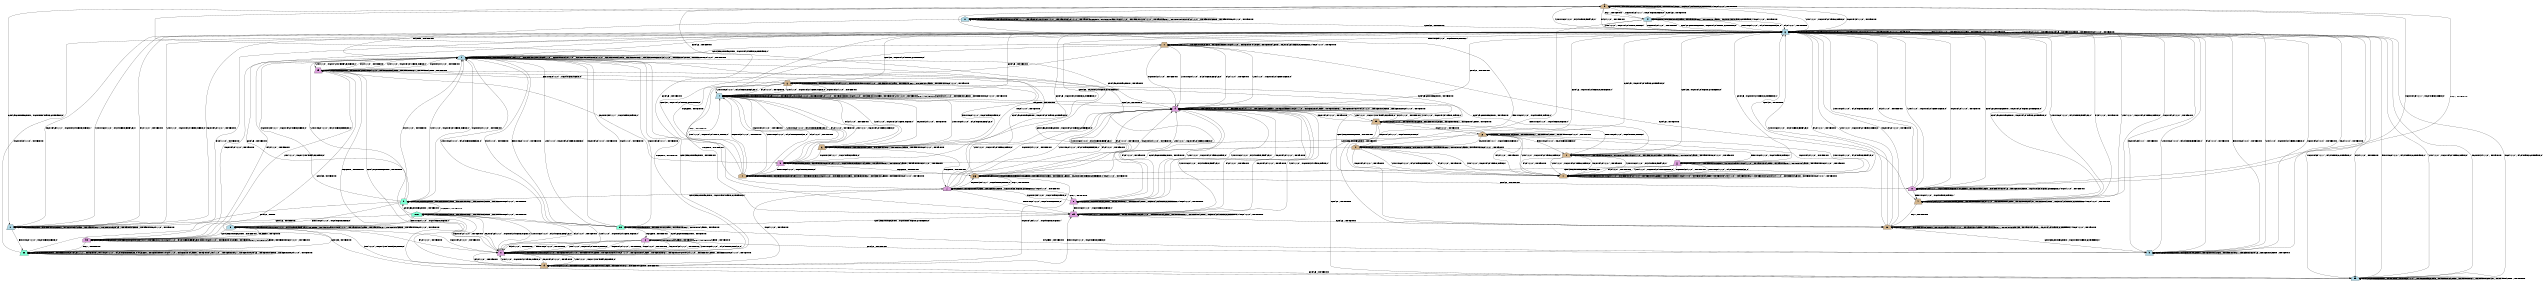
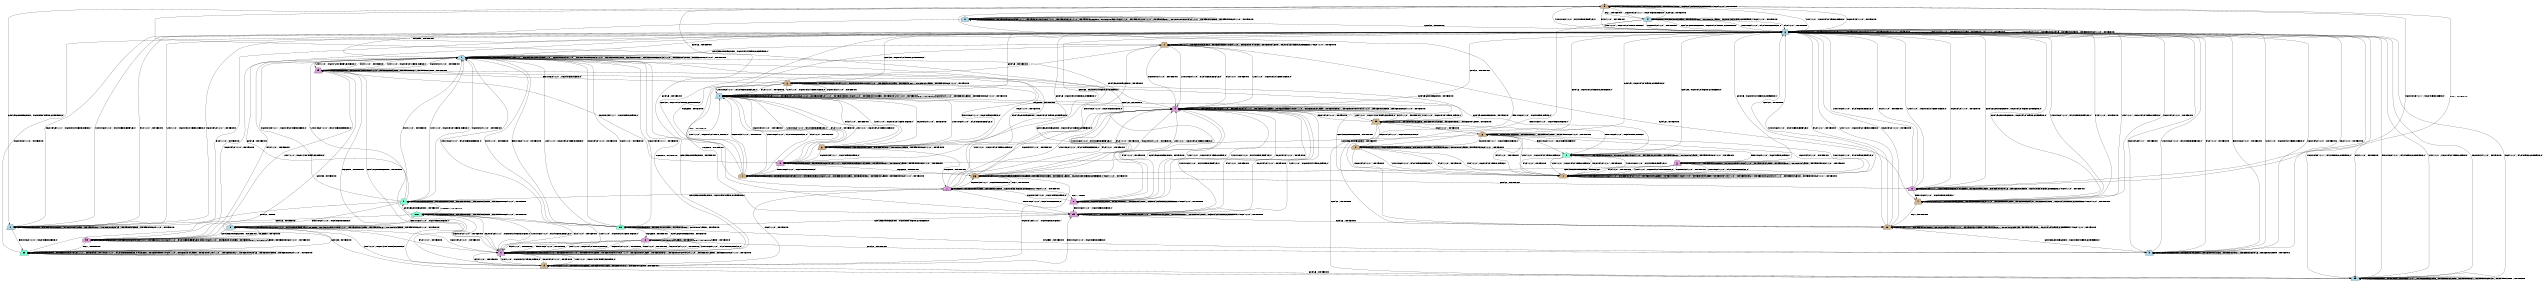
edge "g" -> "z": now "gg" -> "z"
node "t": fillcolor tan -> aquamarine
edge "j" -> "o": label "RCV / TIMEOUT" -> "RCV / ZERO"
